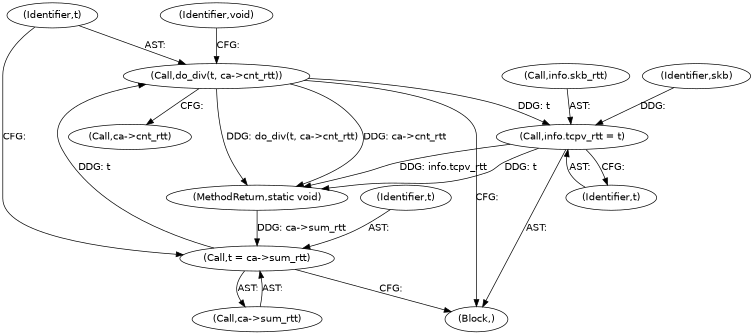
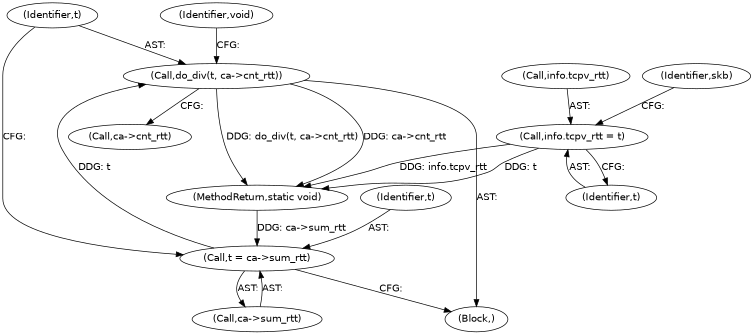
node "(Call,info.skb_rtt)": label "(Call,info.skb_rtt)" -> "(Call,info.tcpv_rtt)"
edge "(Call,do_div(t, ca->cnt_rtt))" -> "(Call,info.tcpv_rtt = t)": removed, label "DDG: t"
edge "(Identifier,skb)" -> "(Call,info.tcpv_rtt = t)": label "DDG: " -> "CFG: "
edge "(Call,do_div(t, ca->cnt_rtt))" -> "(Block,)": label "CFG: " -> "AST: "
edge "(Call,info.tcpv_rtt = t)" -> "(Block,)": removed, label "AST:"
